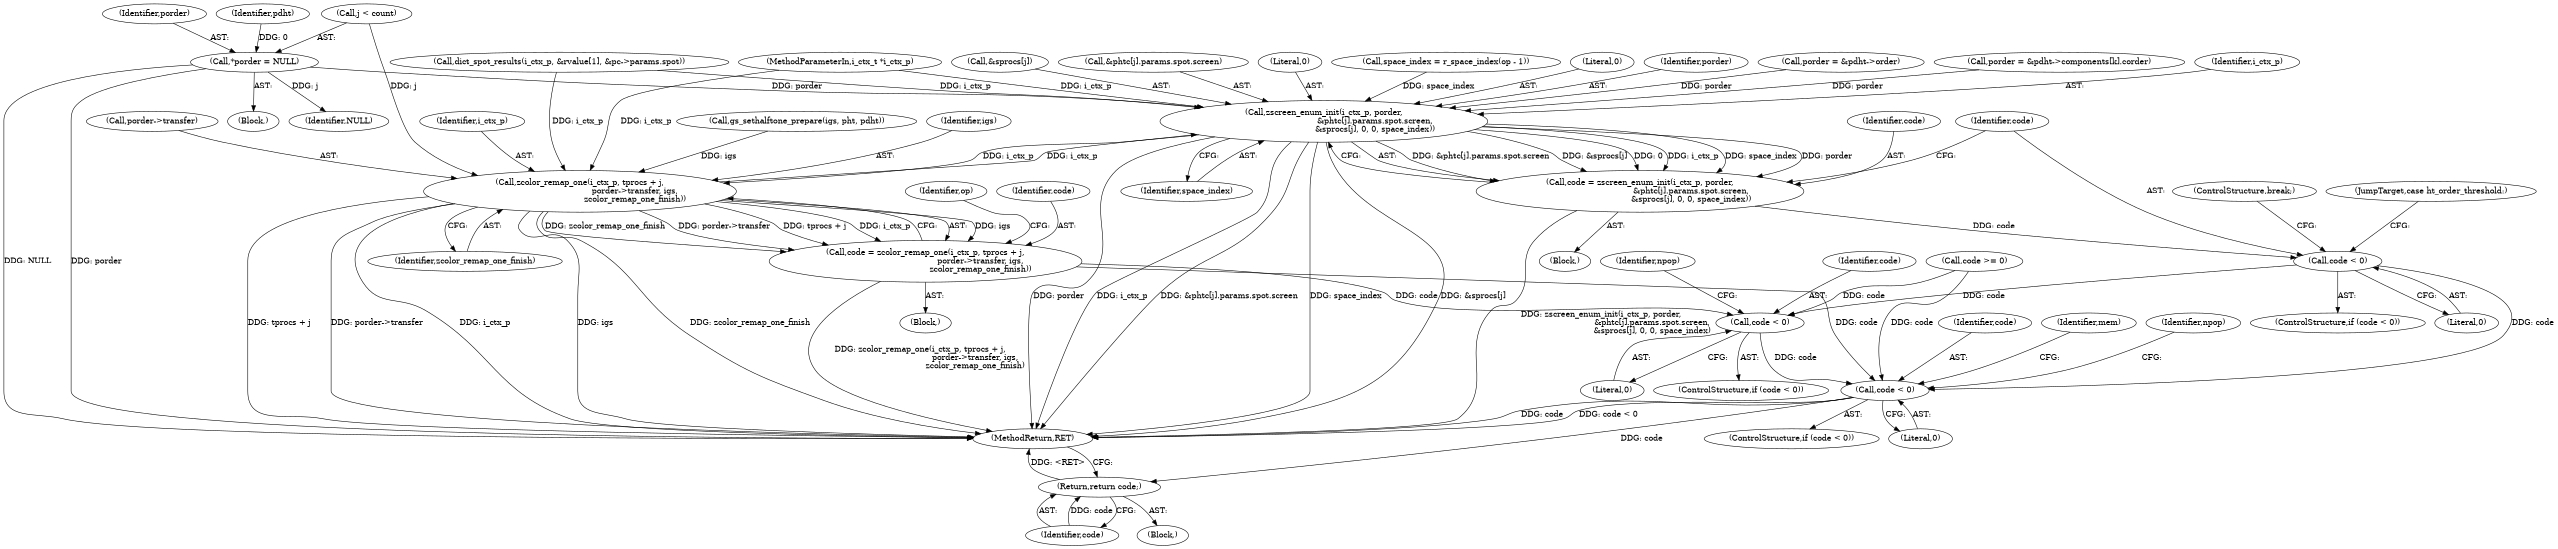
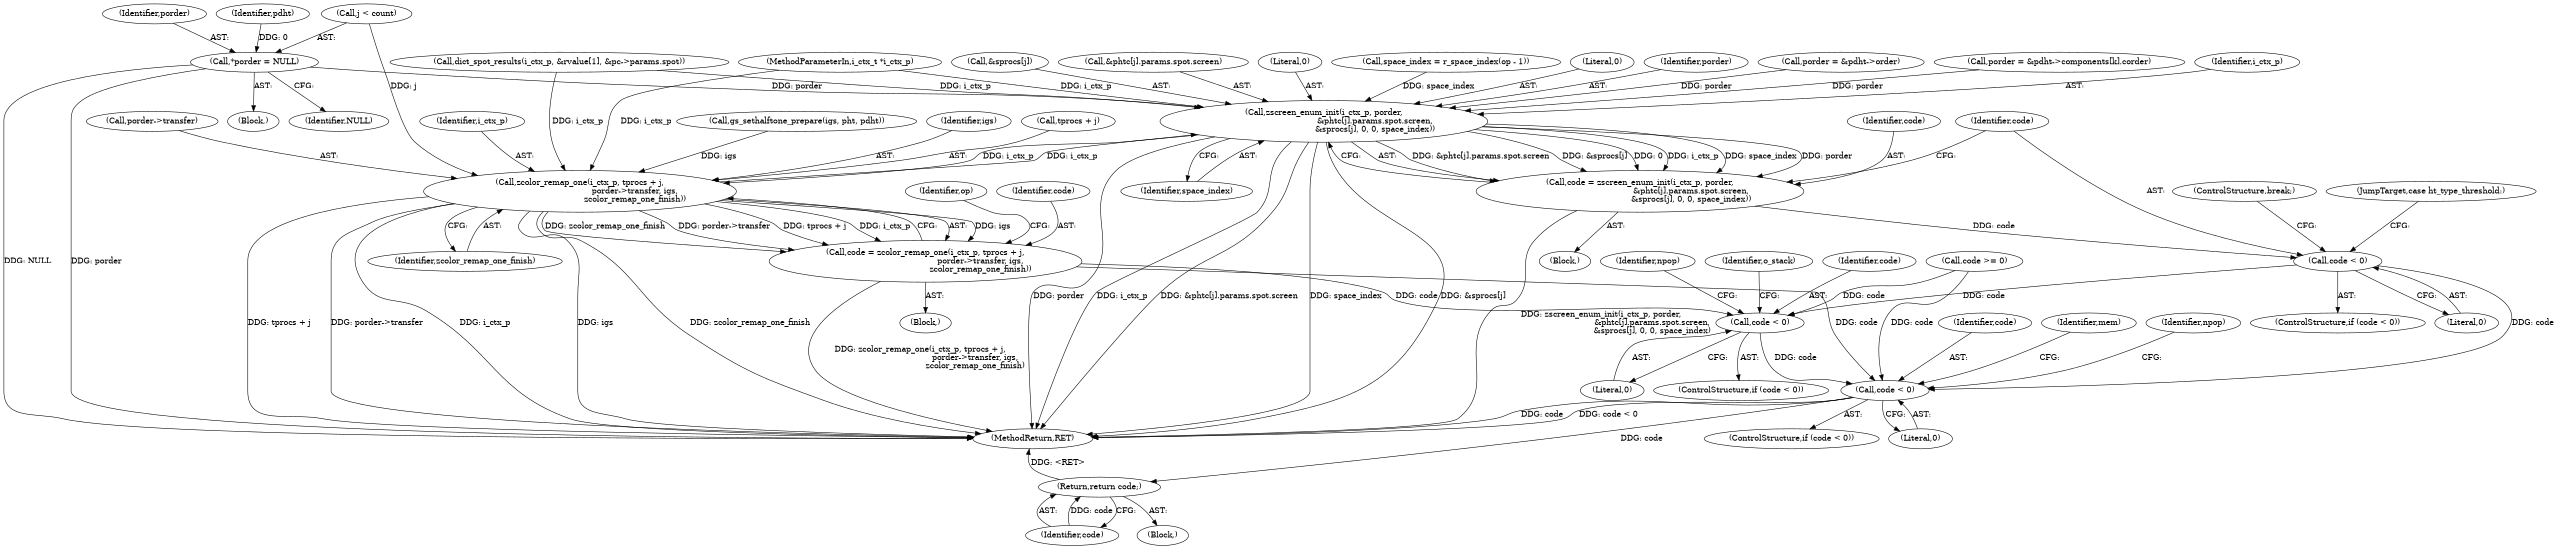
edge "(Call,*porder = NULL)" -> "(Identifier,NULL)": label "DDG: j" -> "CFG: "
node "(Call,tprocs + j)": added
node "(JumpTarget,case ht_order_threshold:)": label "(JumpTarget,case ht_order_threshold:)" -> "(JumpTarget,case ht_type_threshold:)"
node "(Identifier,o_stack)": added
edge "(MethodReturn,RET)" -> "(Return,return code;)": removed, label "CFG:"
